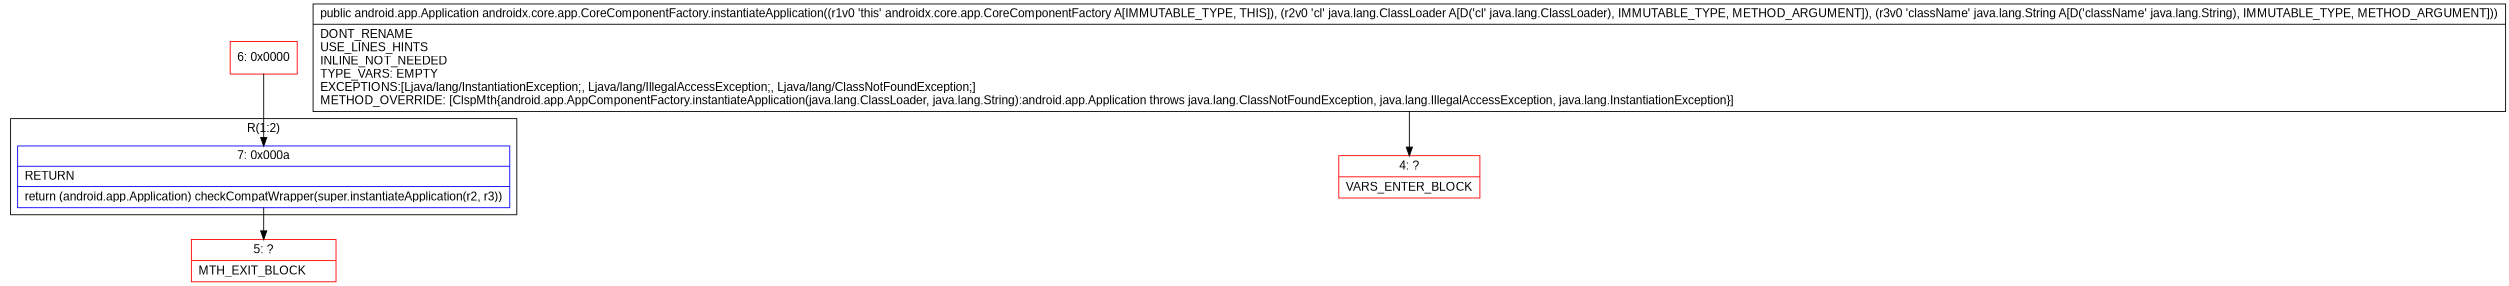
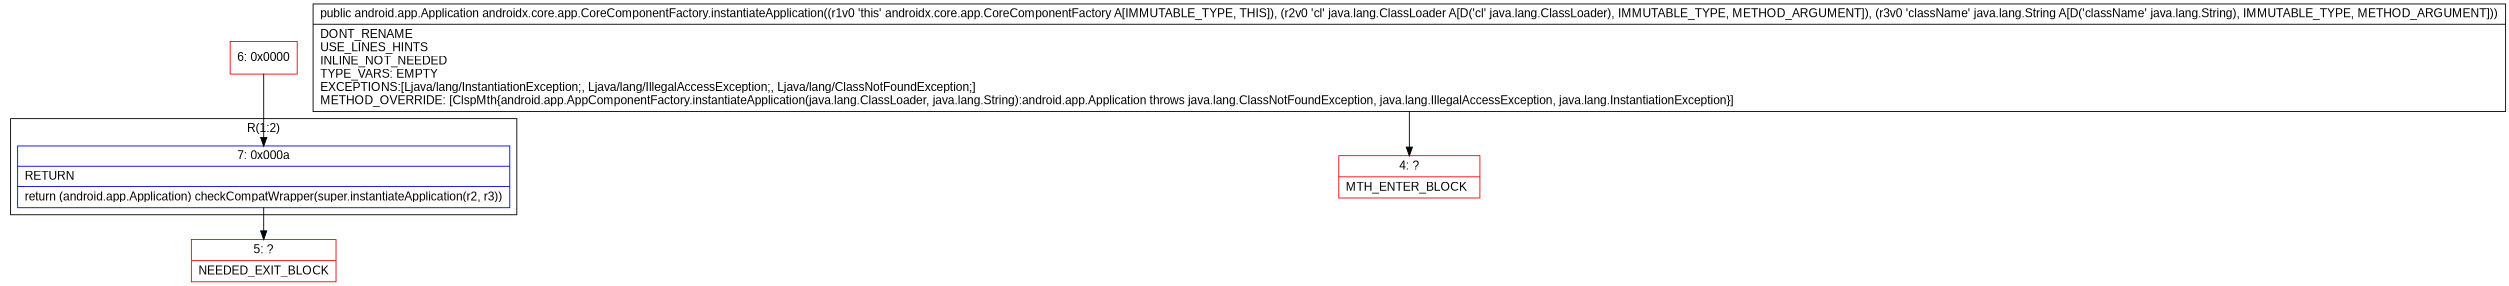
node "4: ?": text "VARS_ENTER_BLOCK" -> "MTH_ENTER_BLOCK"
node "5: ?": text "MTH_EXIT_BLOCK" -> "NEEDED_EXIT_BLOCK"
